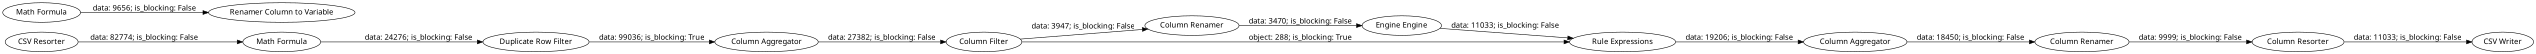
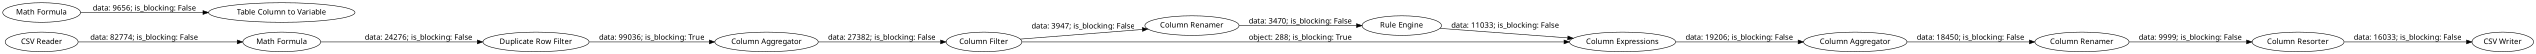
node "Renamer Column to Variable": label "Renamer Column to Variable" -> "Table Column to Variable"
node "Engine Engine": label "Engine Engine" -> "Rule Engine"
edge "Column Resorter" -> "CSV Writer": label "data: 11033; is_blocking: False" -> "data: 16033; is_blocking: False"
node "CSV Resorter": label "CSV Resorter" -> "CSV Reader"
node "Rule Expressions": label "Rule Expressions" -> "Column Expressions"
